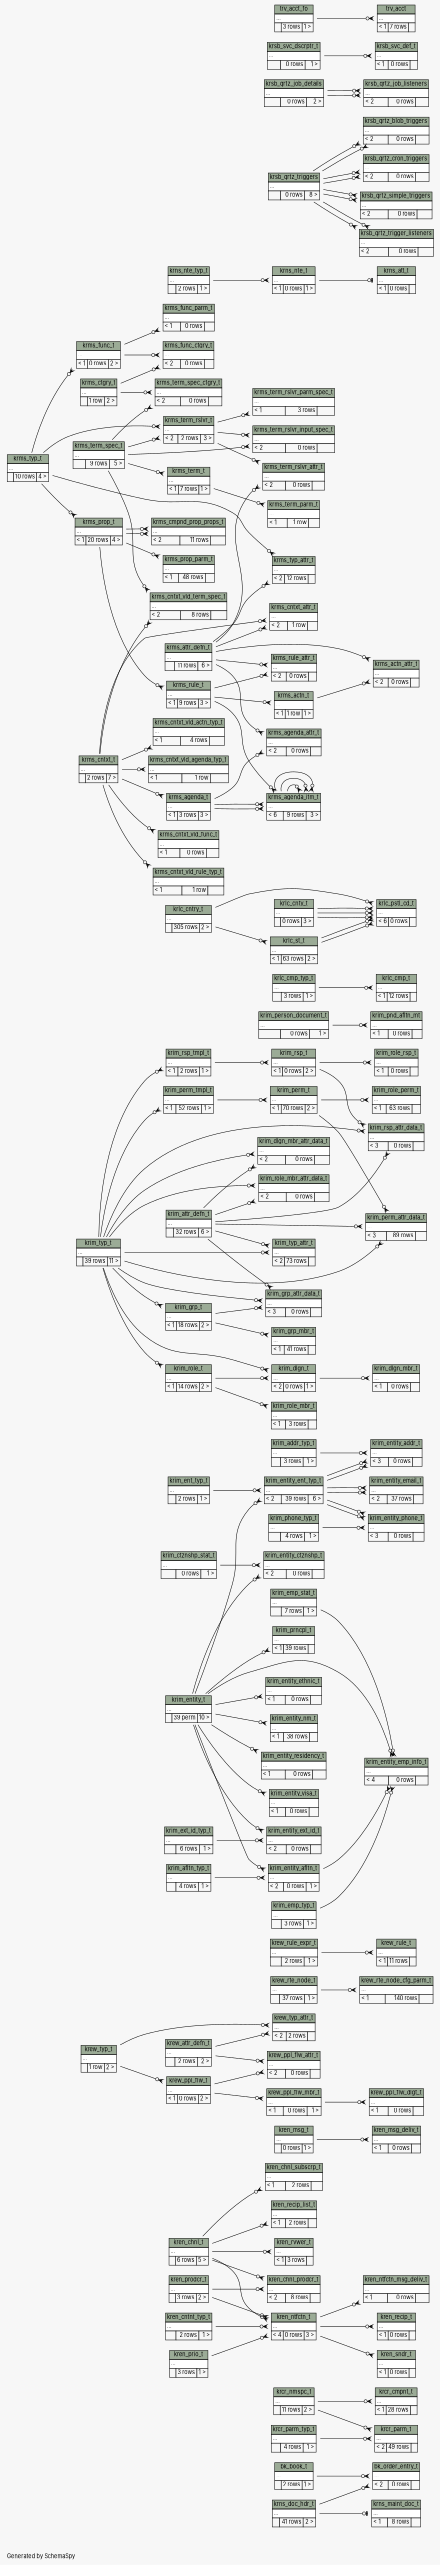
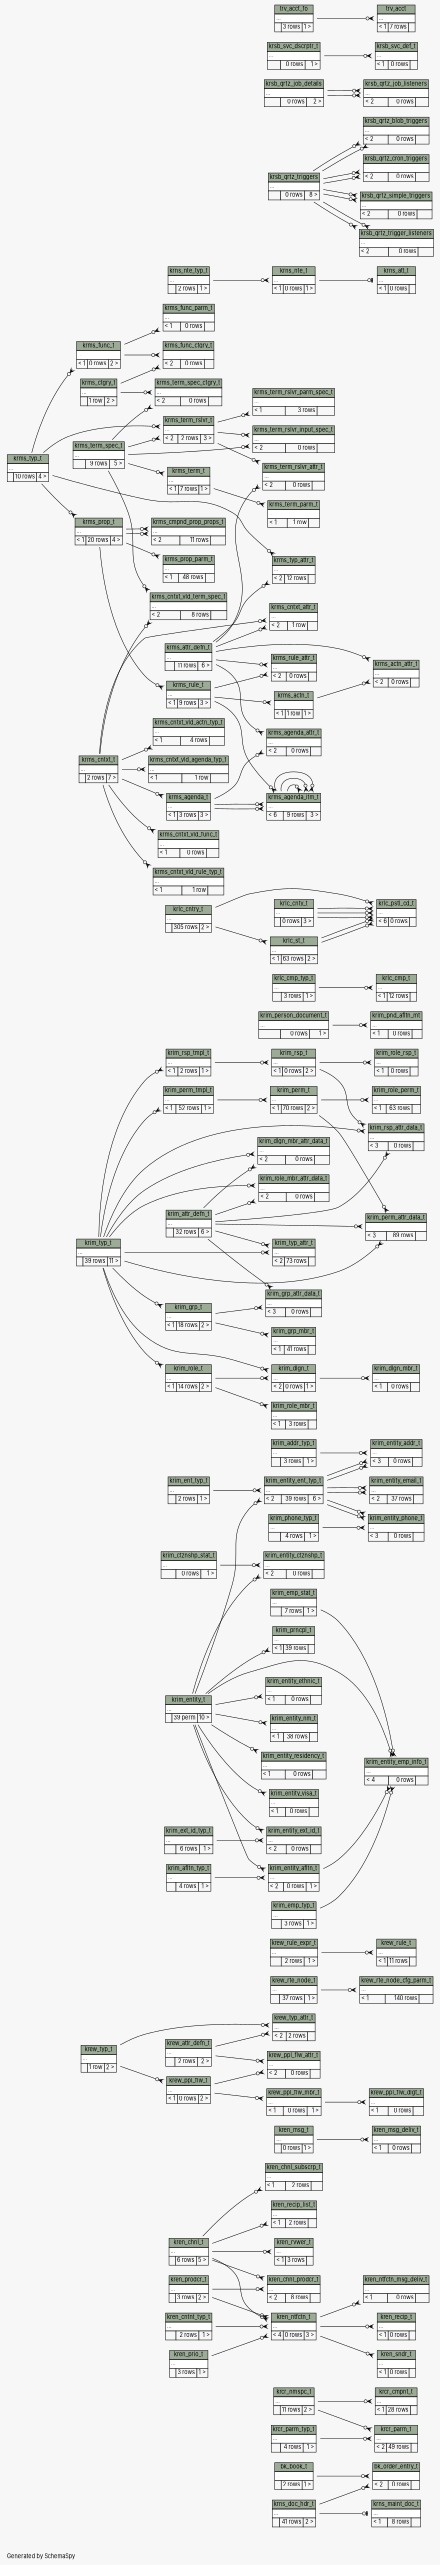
edge "krim_typ_t" -> "krim_grp_attr_data_t": removed
